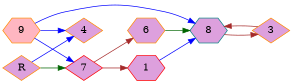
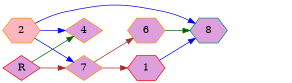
node "9": label "9" -> "2"
node "3": removed
edge "R" -> "4": color blue -> darkgreen
node "R": color darkorange -> red
edge "R" -> "7": color darkgreen -> brown
node "7": color red -> darkorange
